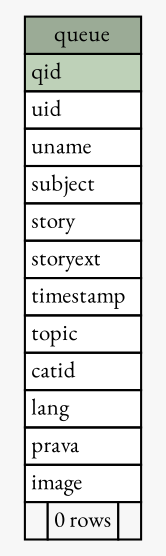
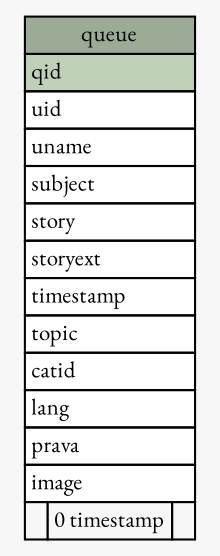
node "queue": text "0 rows" -> "0 timestamp"
